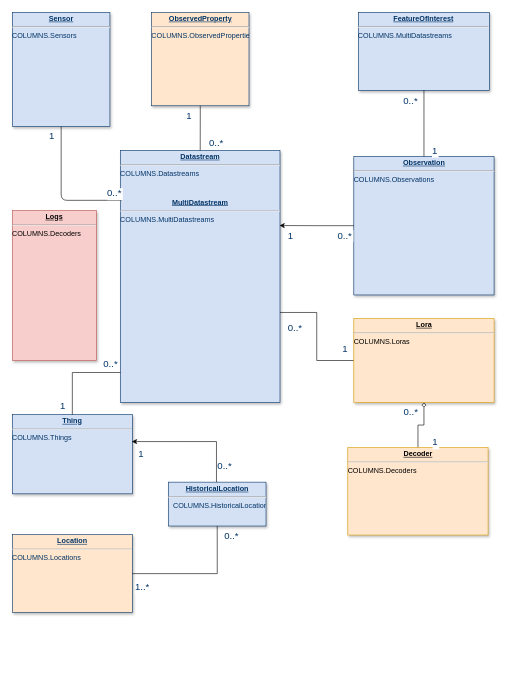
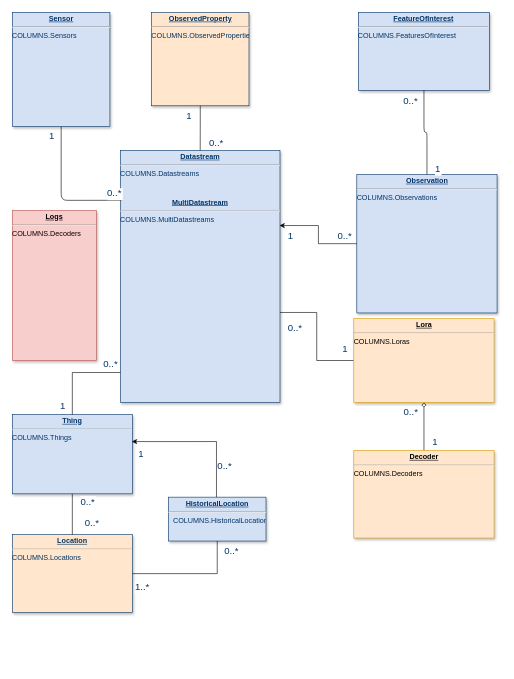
node "FeatureOfInterest COLUMNS.MultiDatastreams": label "FeatureOfInterest COLUMNS.MultiDatastreams" -> "FeatureOfInterest COLUMNS.FeaturesOfInterest"
node "Observation COLUMNS.Observations": moved (424, 226) -> (427, 244)
node "Decoder COLUMNS.Decoders": moved (418, 491) -> (424, 494)
node "HistoricalLocation COLUMNS.HistoricalLocations": moved (217, 504) -> (217, 519)
edge "Thing COLUMNS.Things" -- "Location COLUMNS.Locations": added, labels "0..*", "0..*"
